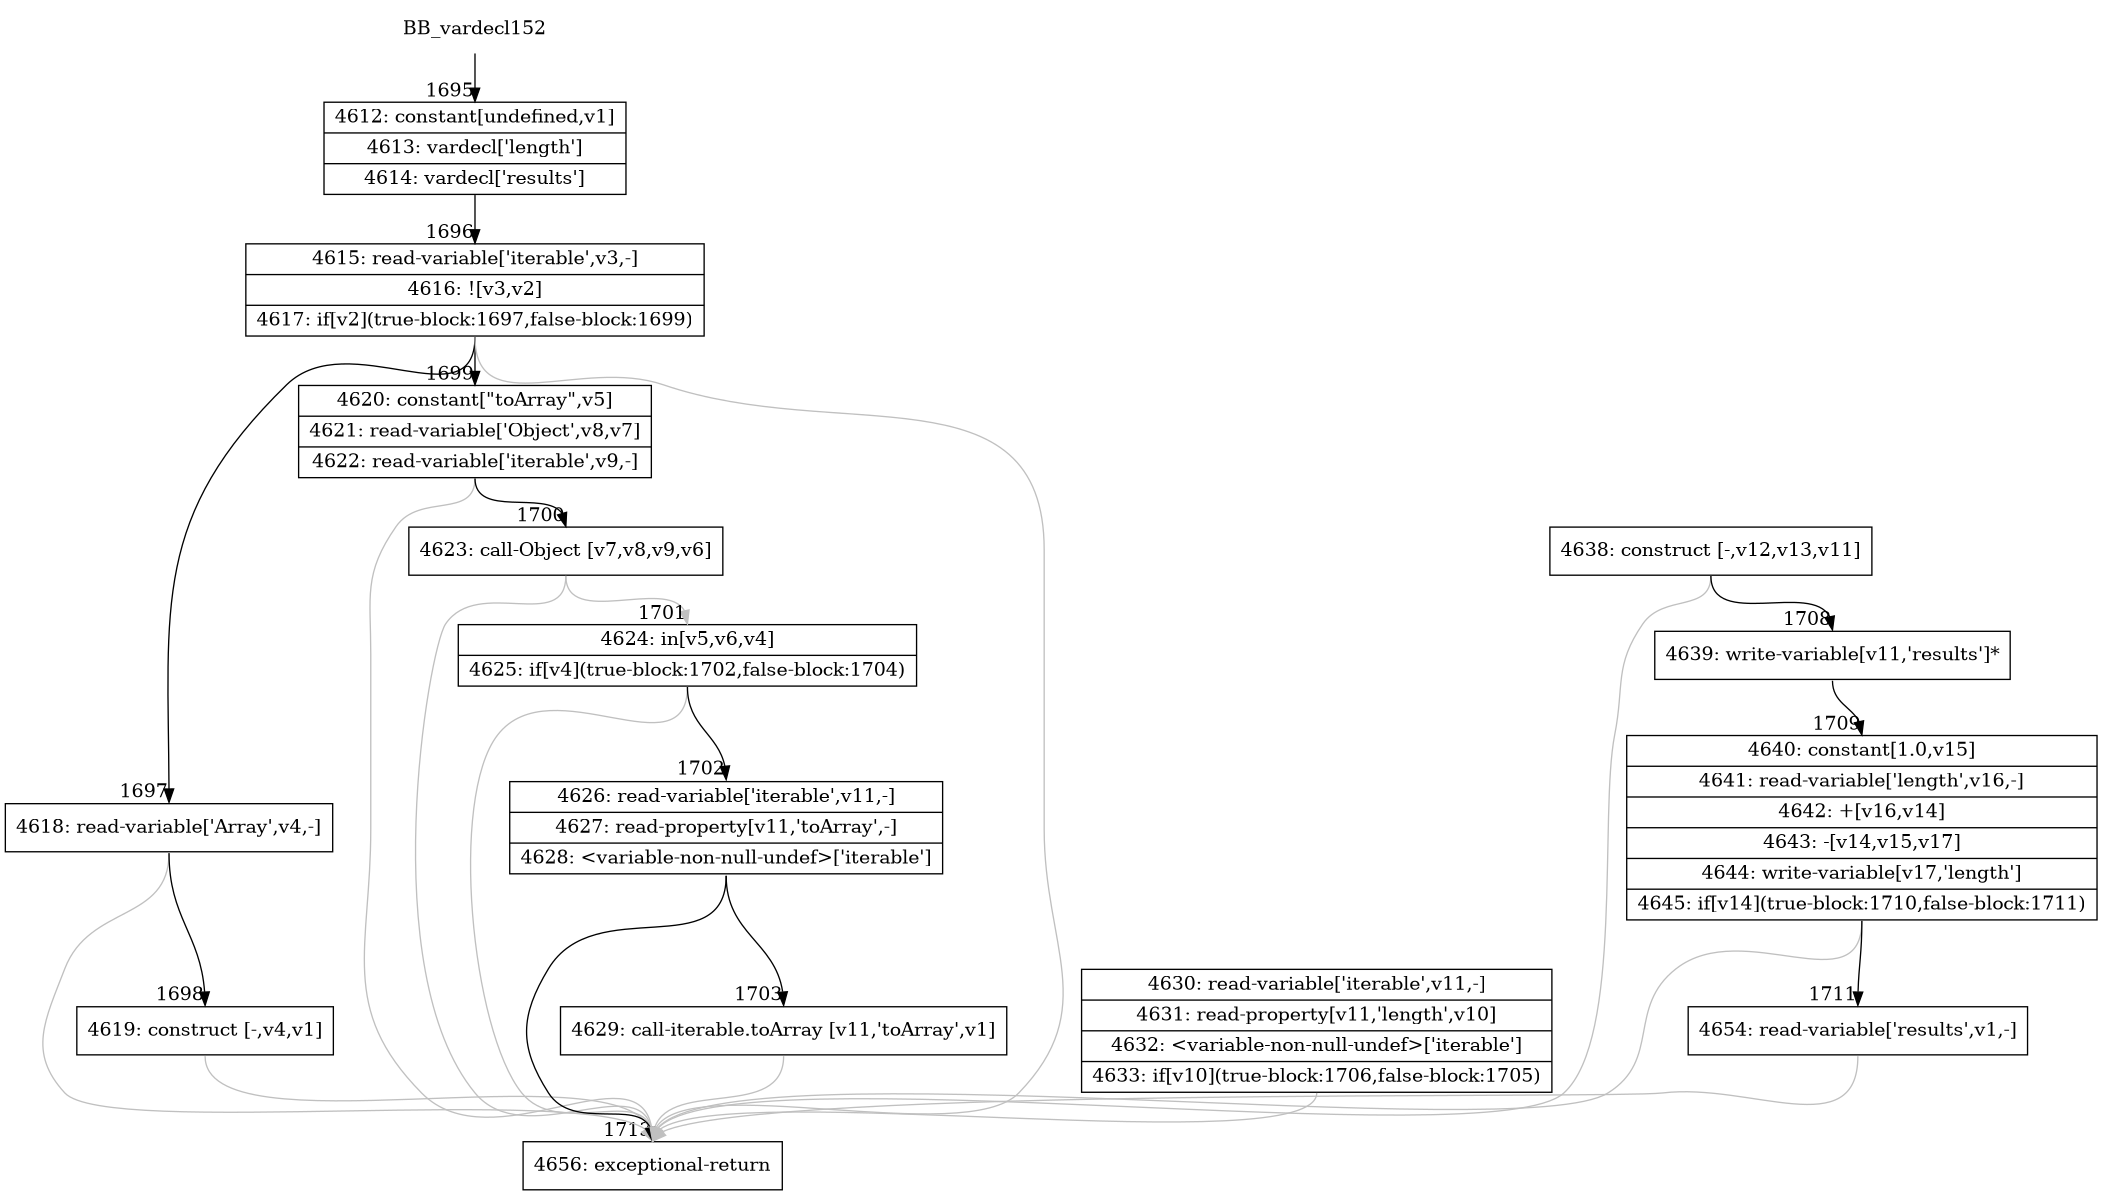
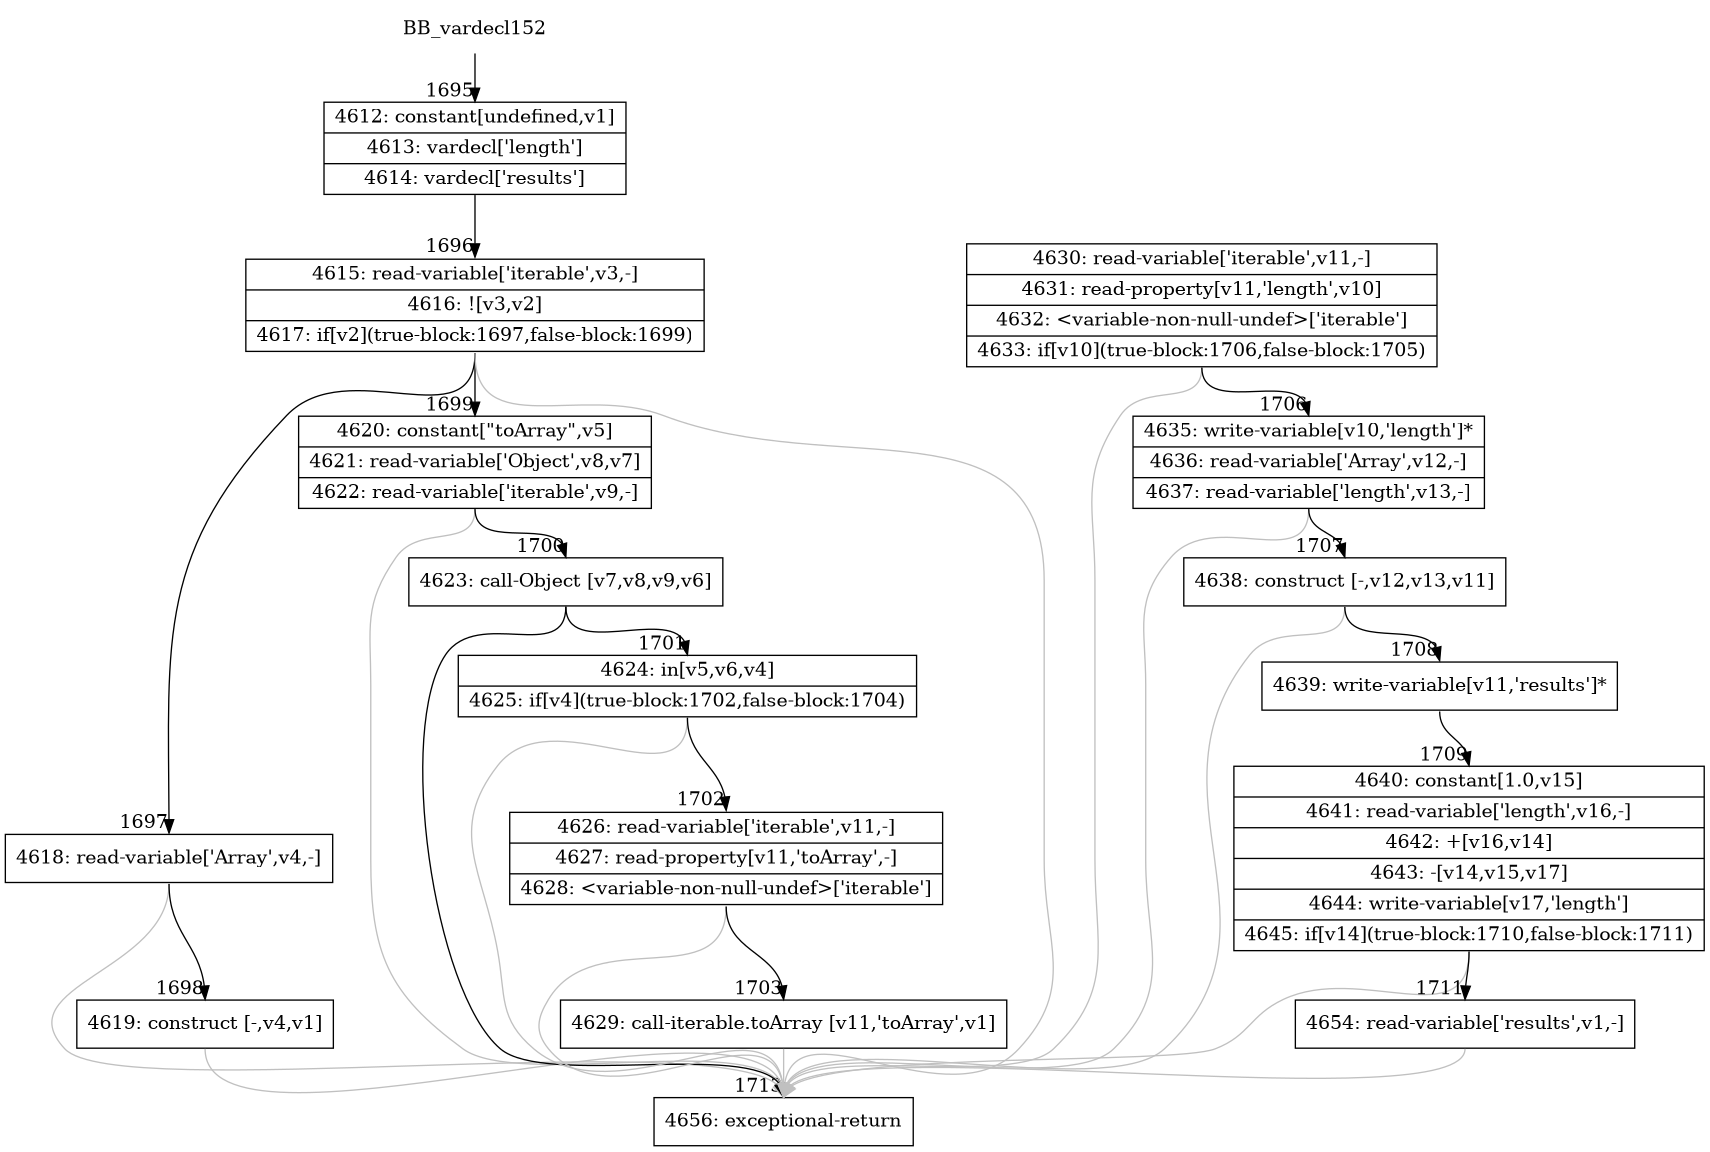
node "4635: write-variable[v10,'length']*": added
edge "4623: call-Object [v7,v8,v9,v6]" -> "4624: in[v5,v6,v4]": color gray -> black
edge "4623: call-Object [v7,v8,v9,v6]" -> "4656: exceptional-return": color gray -> black
edge "4626: read-variable['iterable',v11,-]" -> "4656: exceptional-return": color black -> gray
